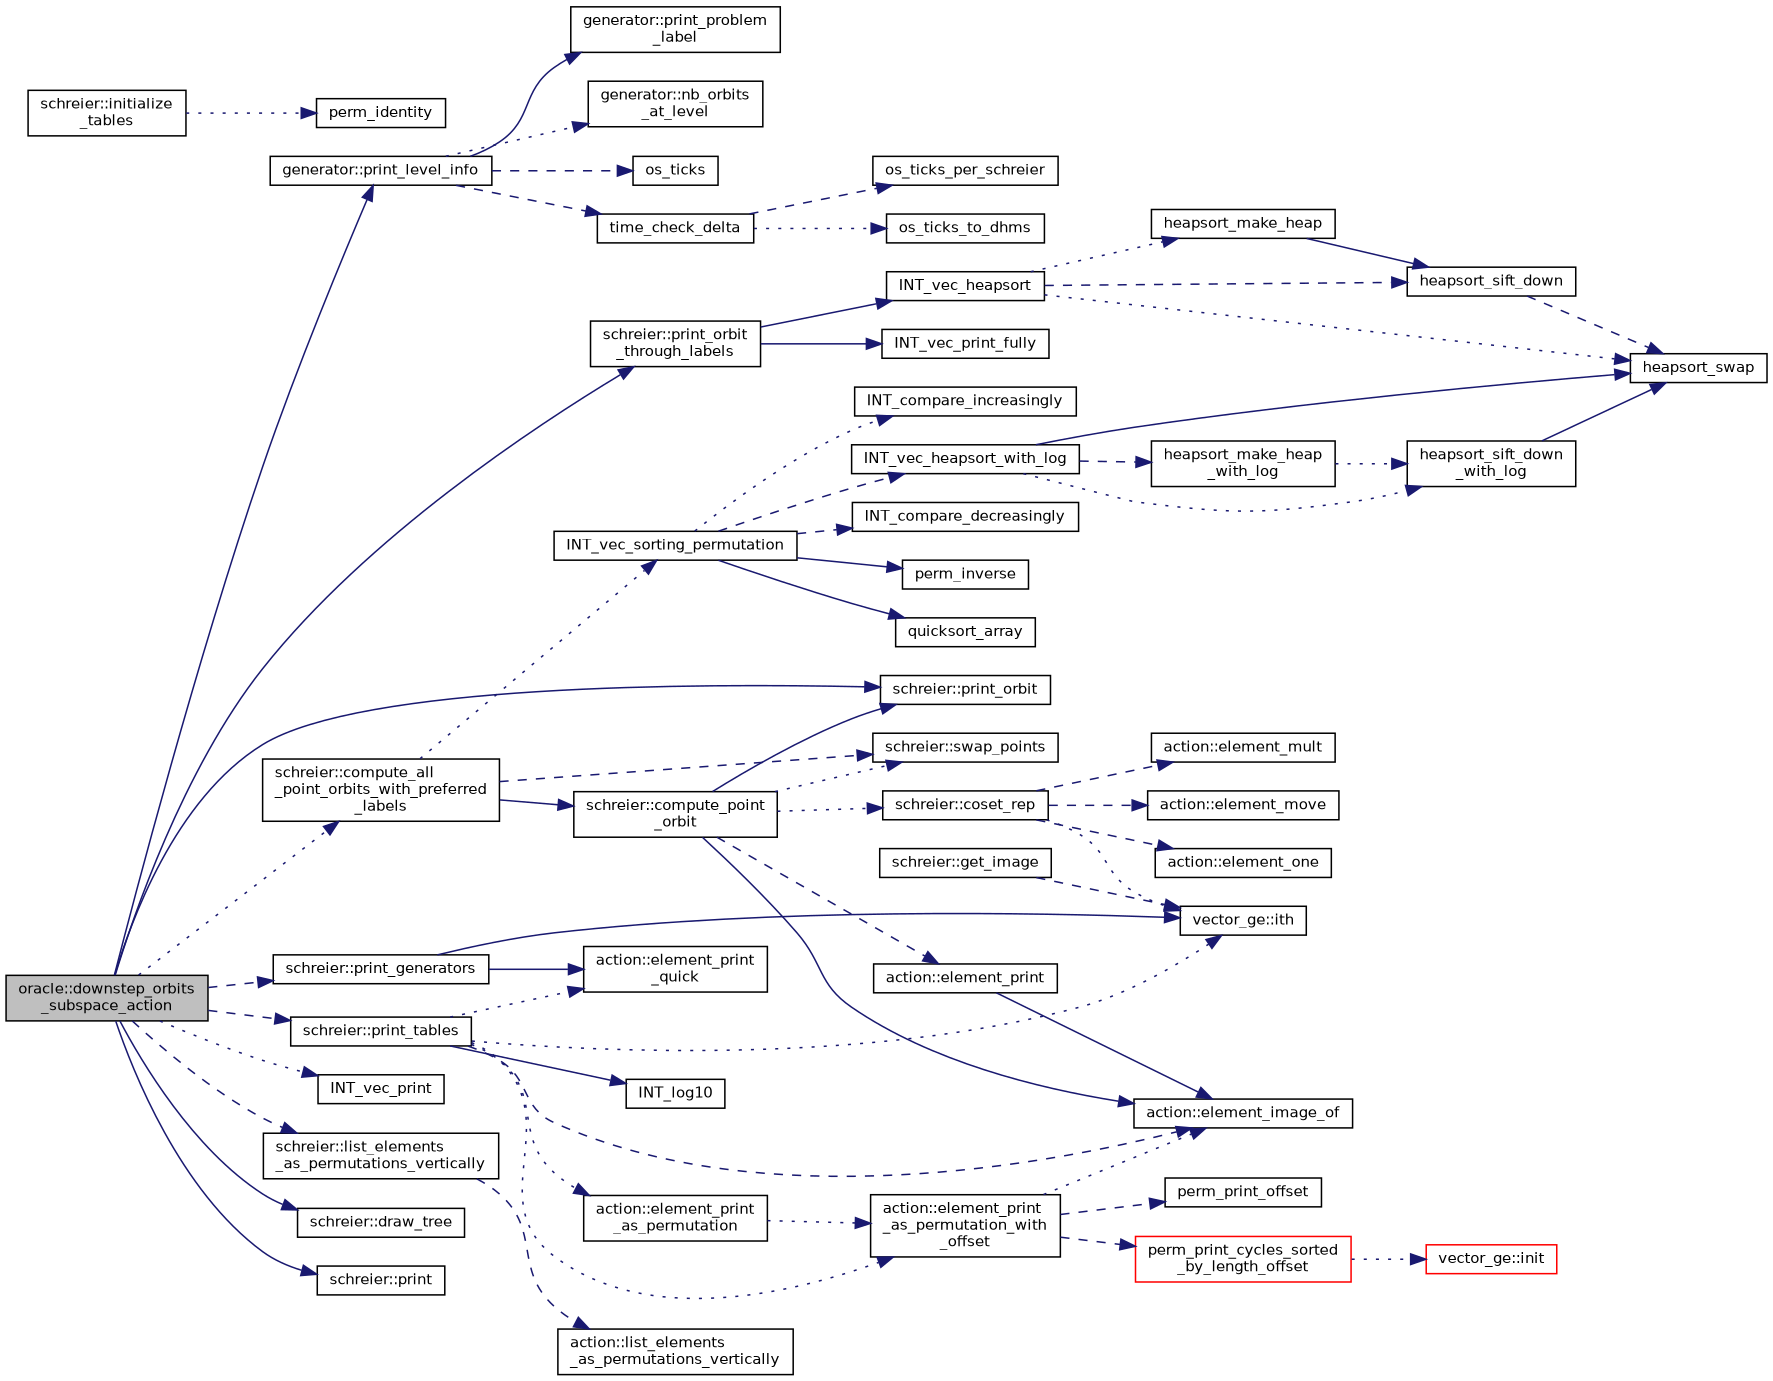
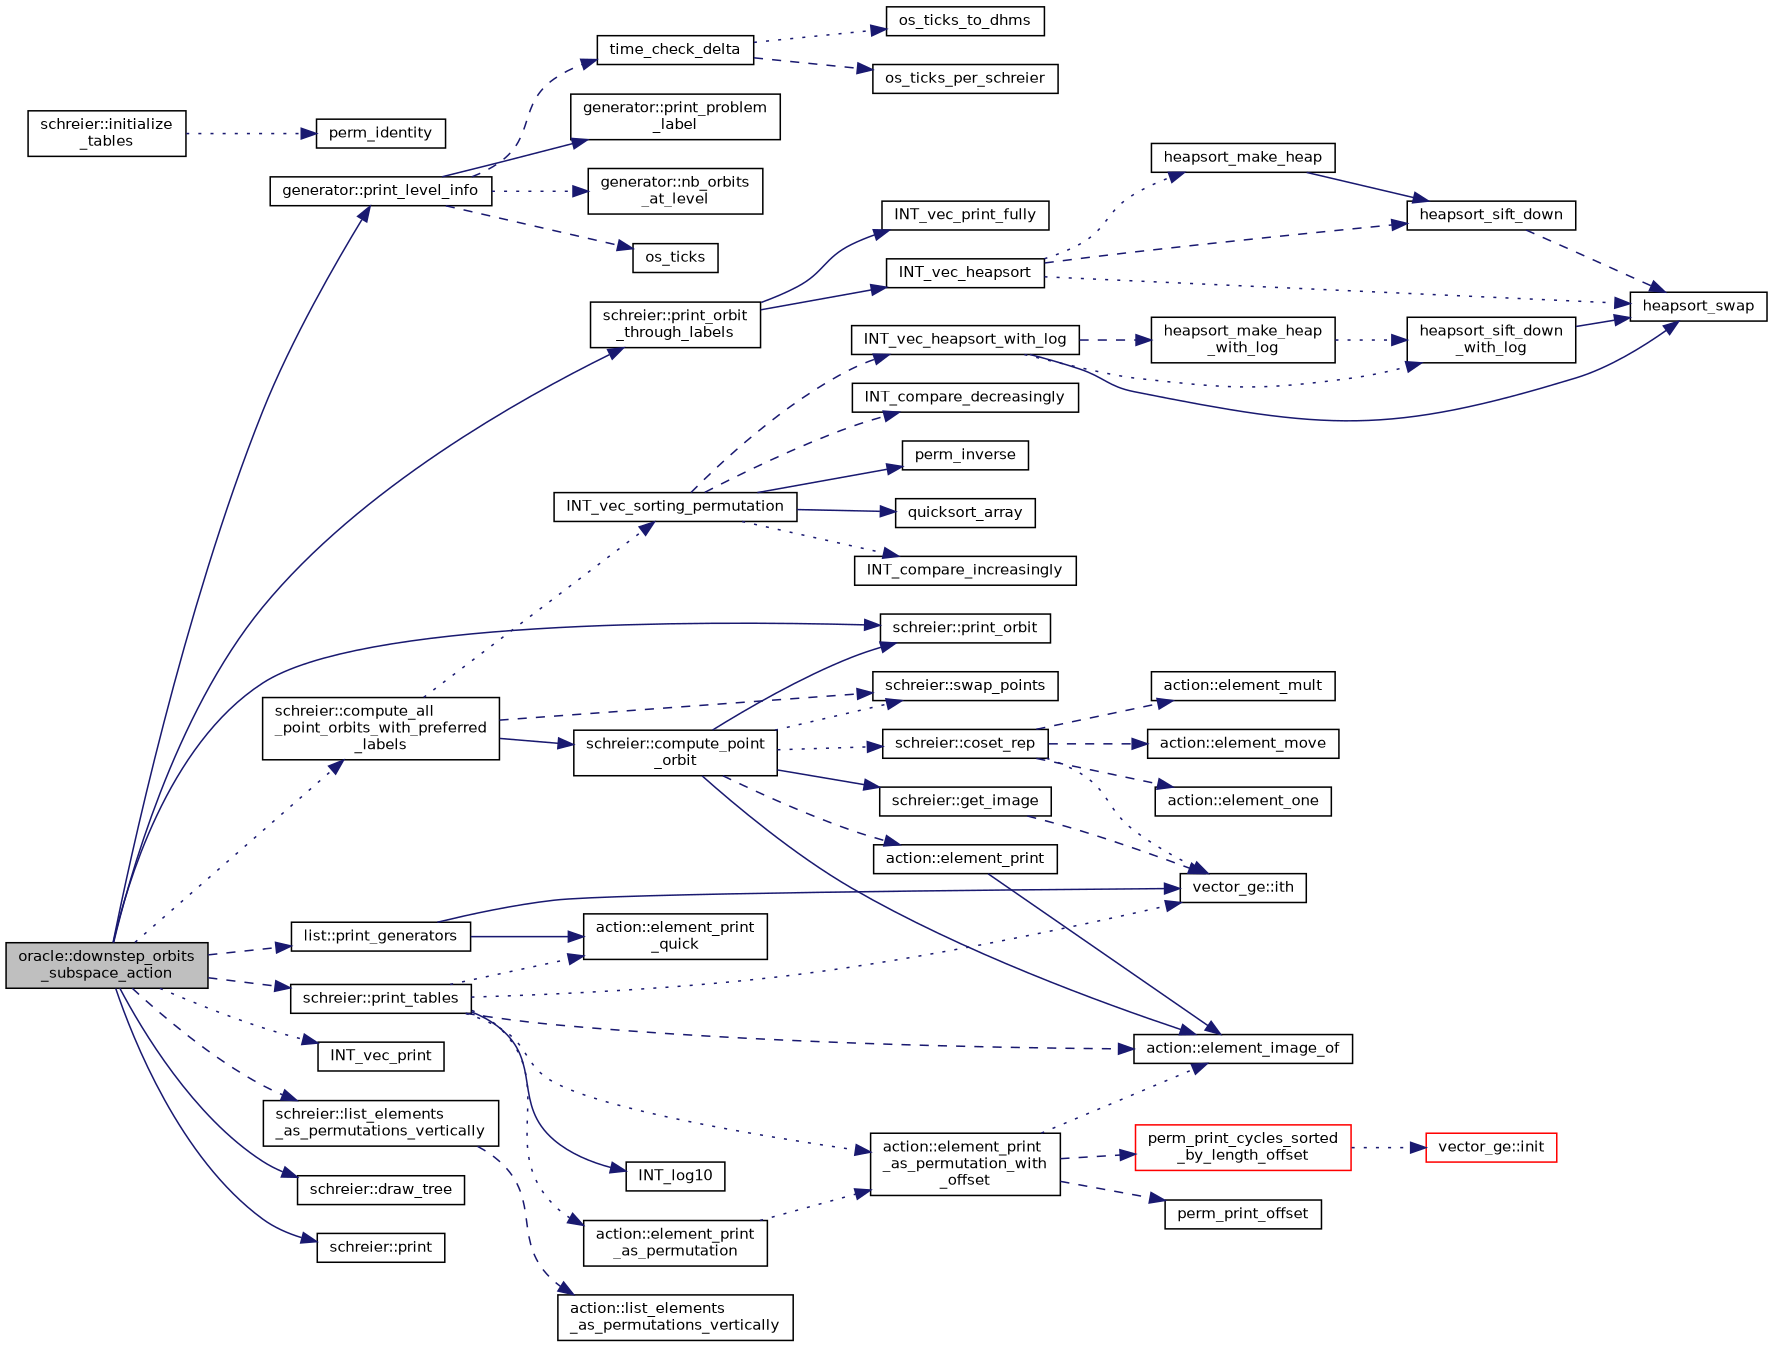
edge "schreier::compute_point _orbit" -> "schreier::get_image": added
node "schreier::print_generators": label "schreier::print_generators" -> "list::print_generators"
